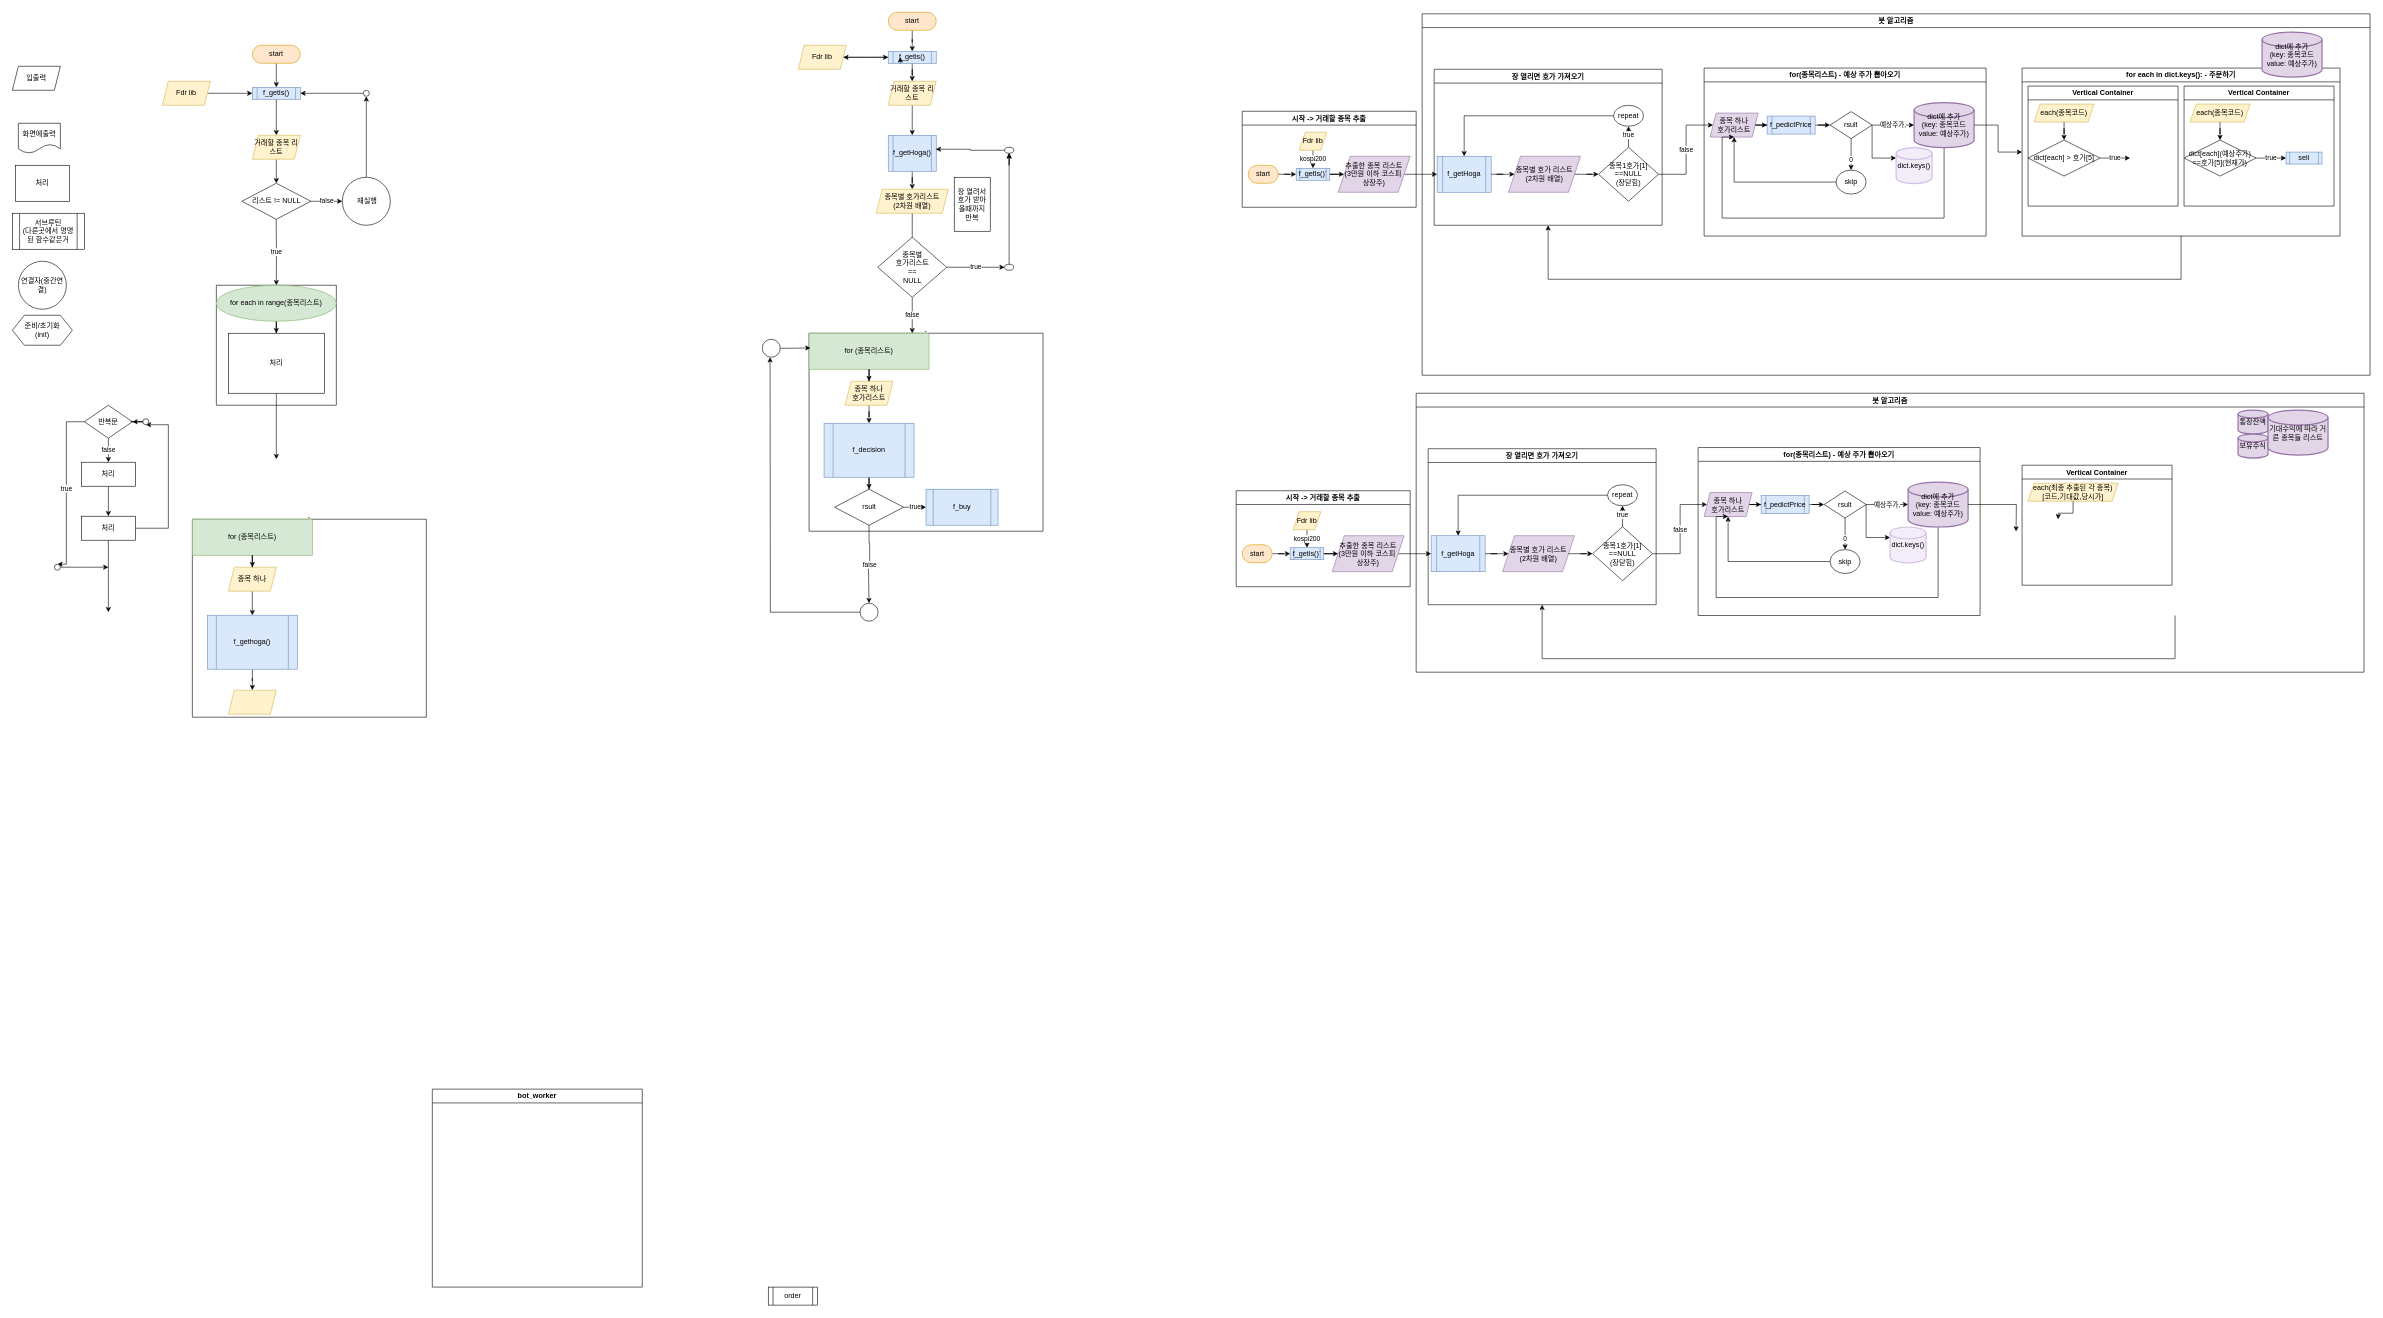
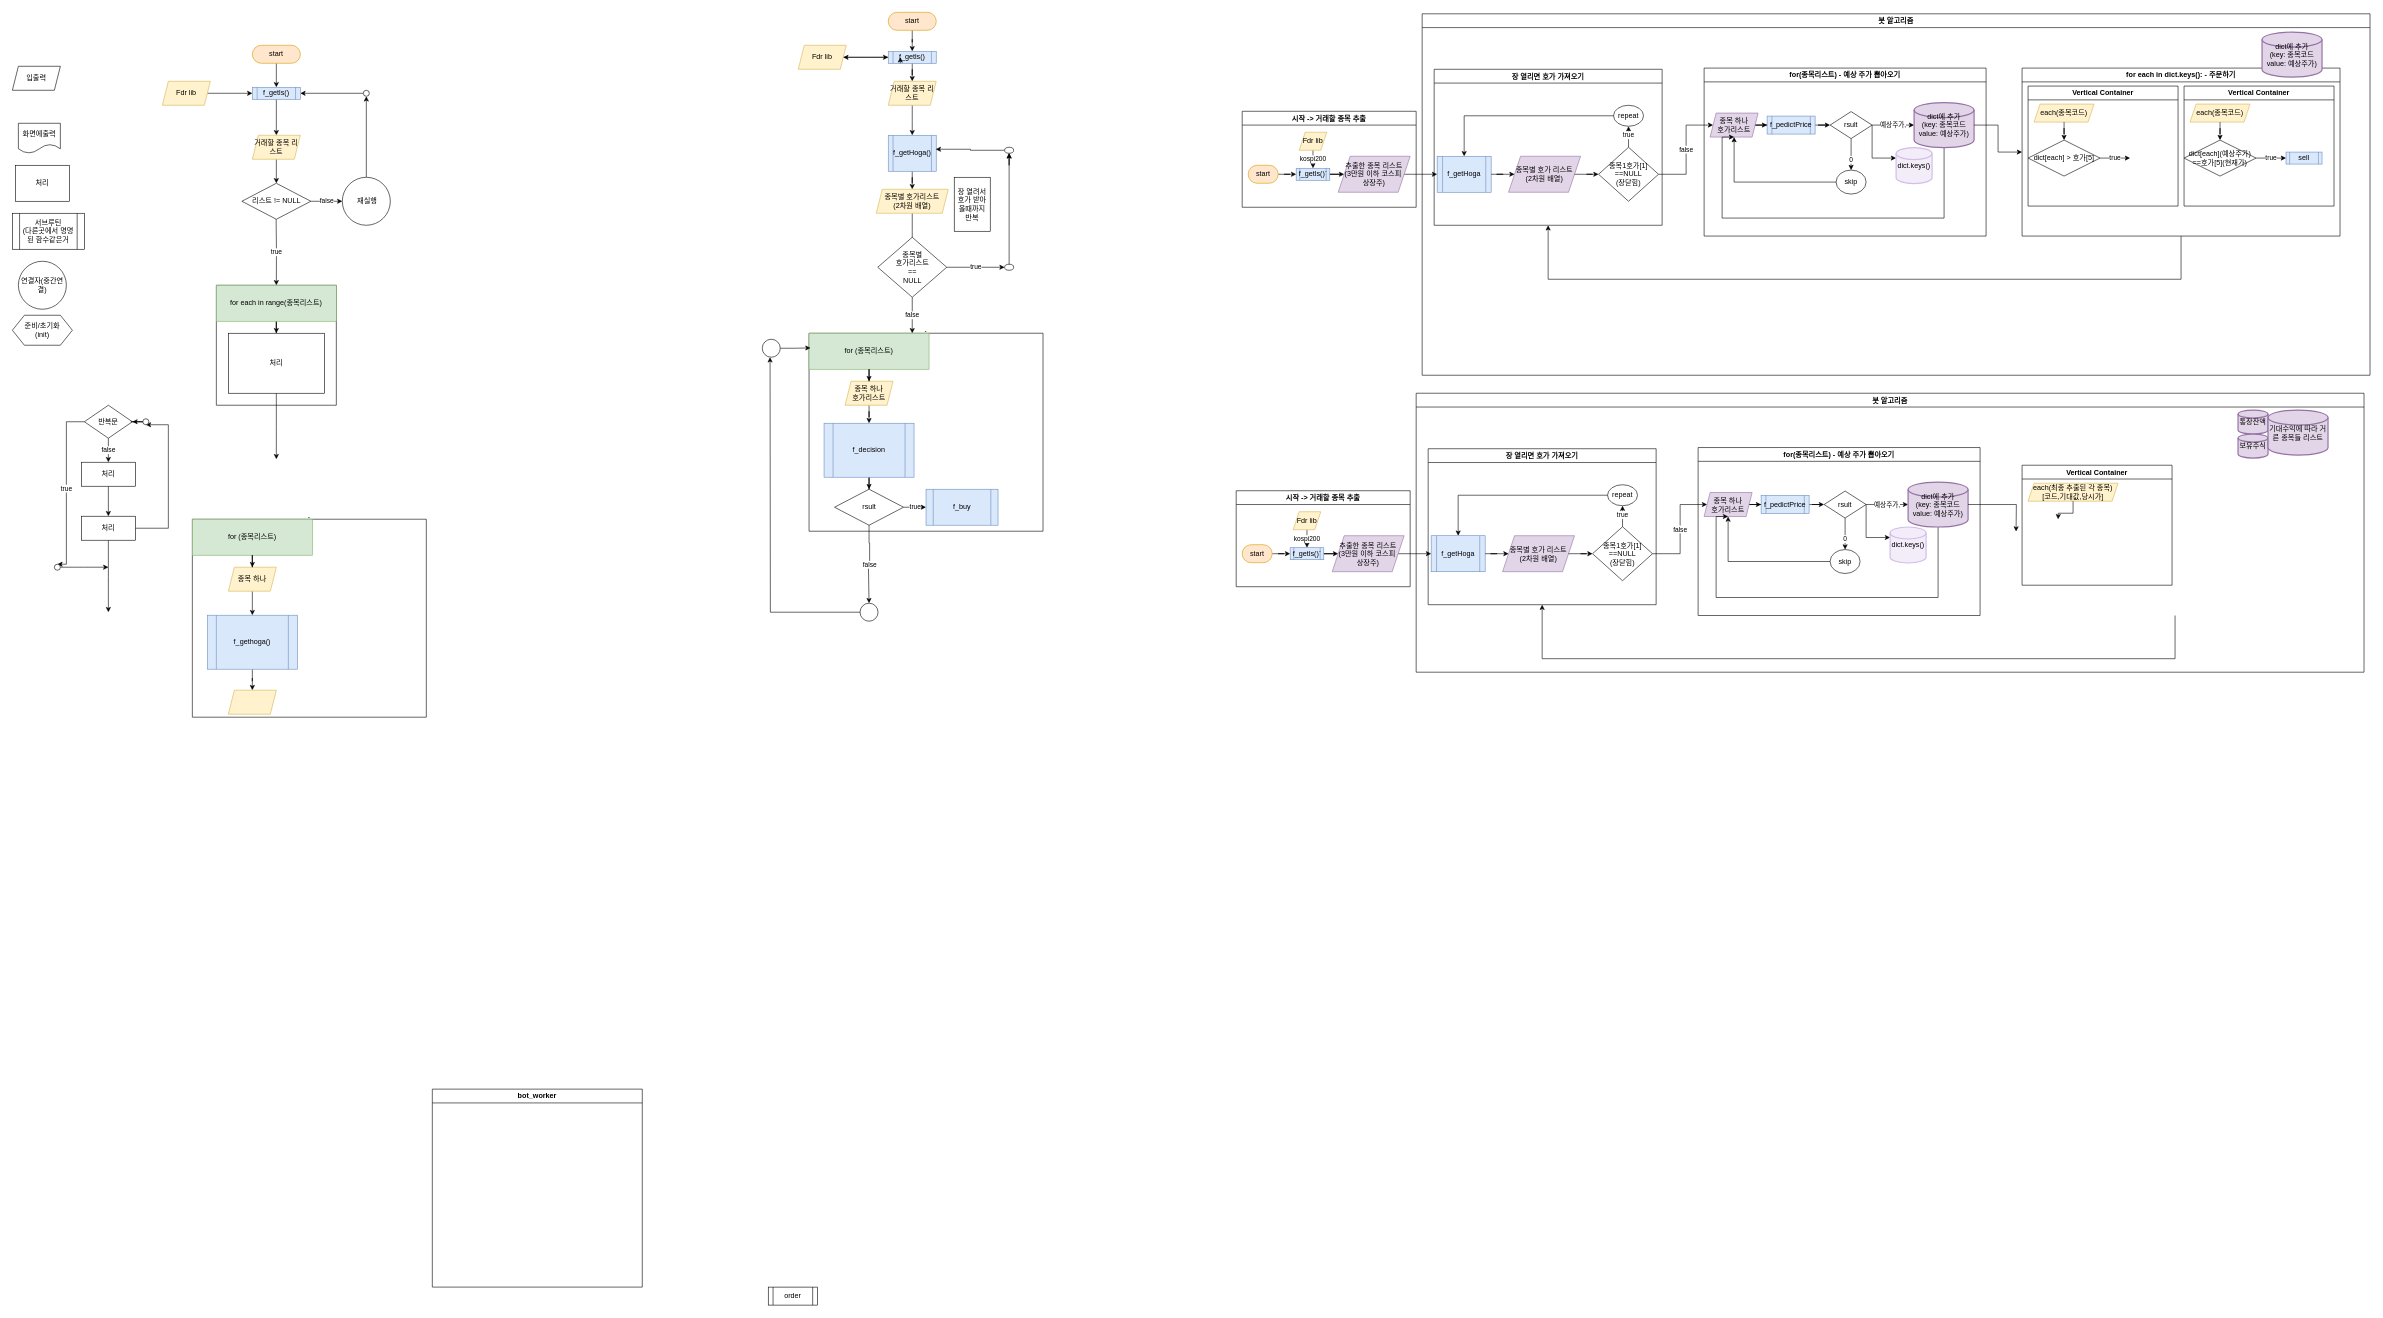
node "for each in range(종목리스트)": shape ellipse -> rectangle
